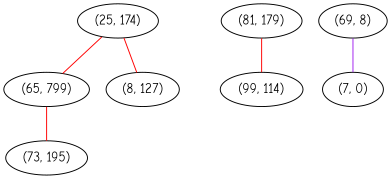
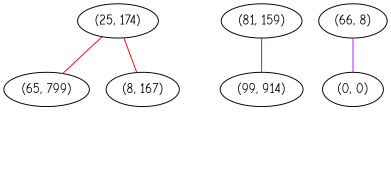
node "(81, 179)": label "(81, 179)" -> "(81, 159)"
node "(69, 8)": label "(69, 8)" -> "(66, 8)"
node "(8, 127)": label "(8, 127)" -> "(8, 167)"
node "(99, 114)": label "(99, 114)" -> "(99, 914)"
node "(7, 0)": label "(7, 0)" -> "(0, 0)"
node "(73, 195)": removed
